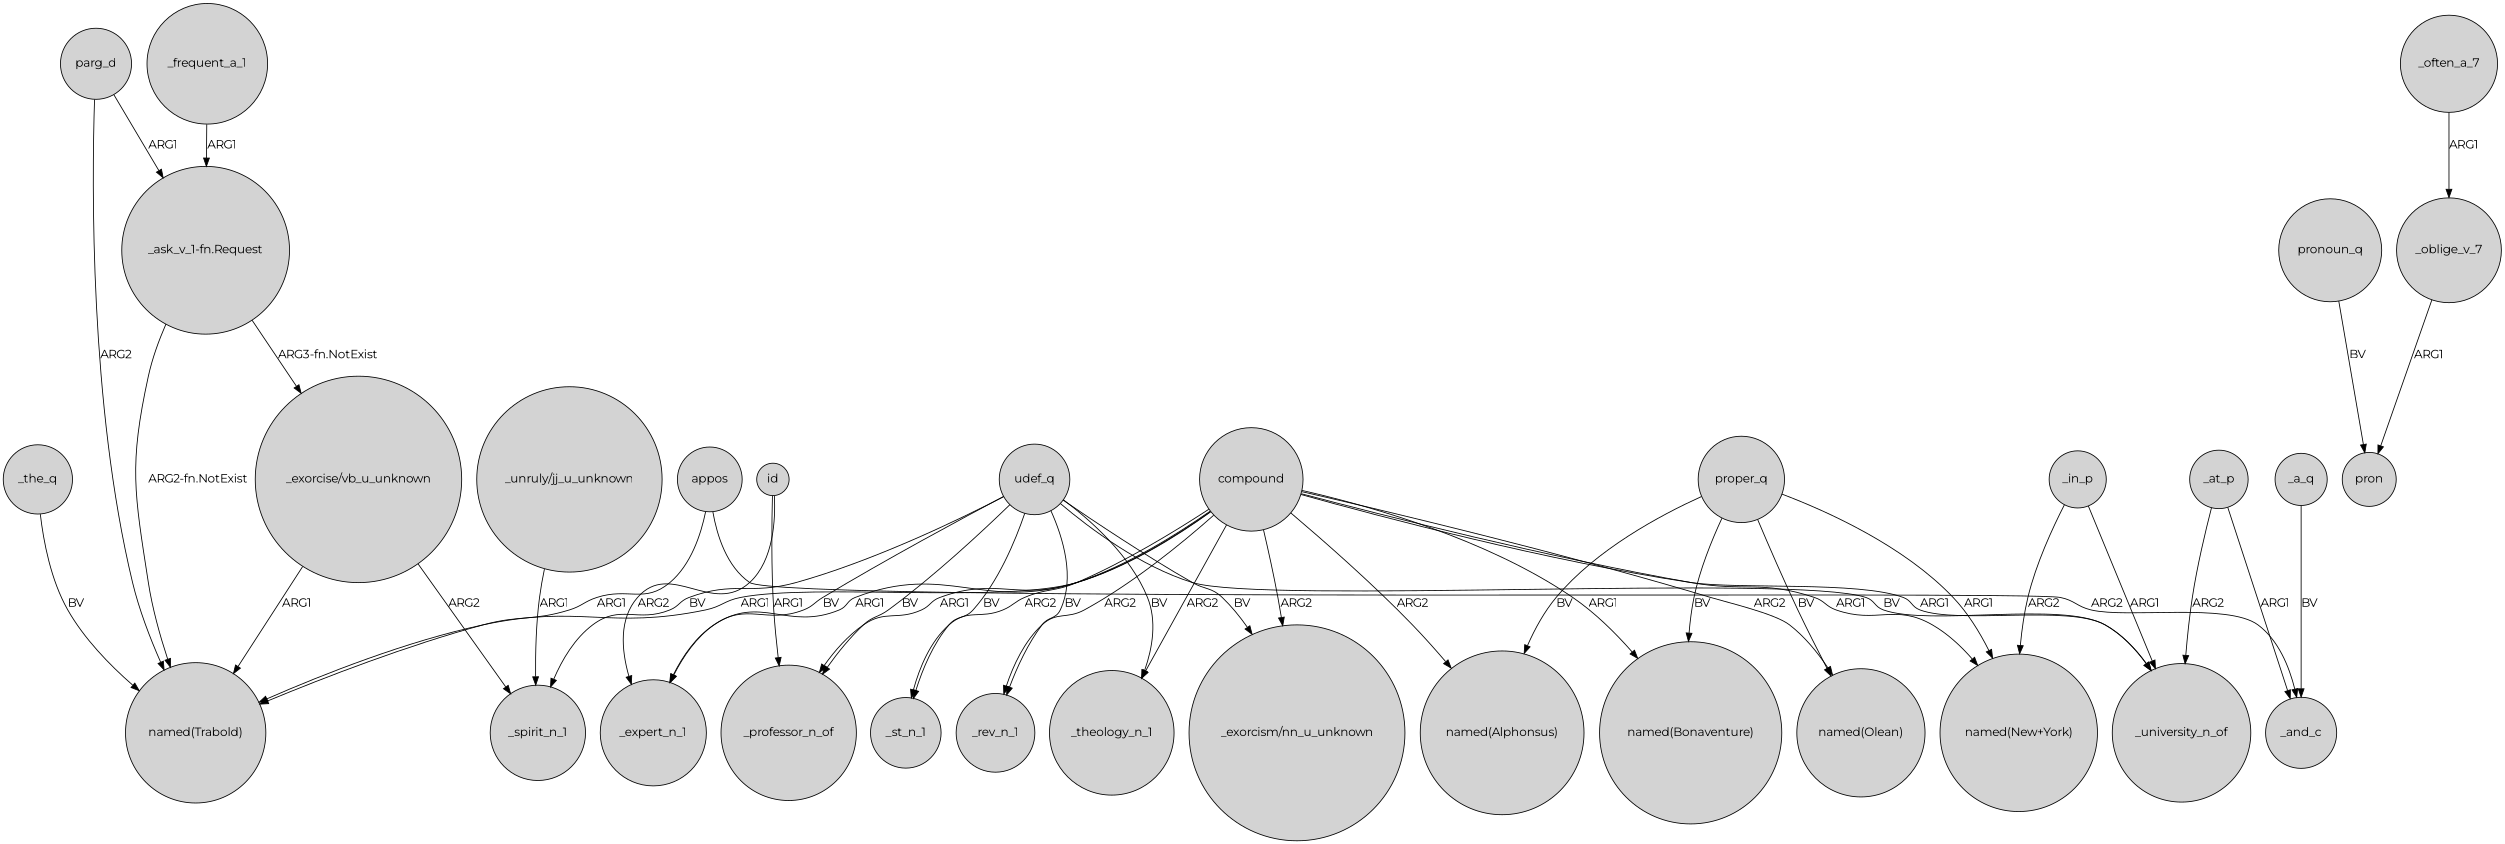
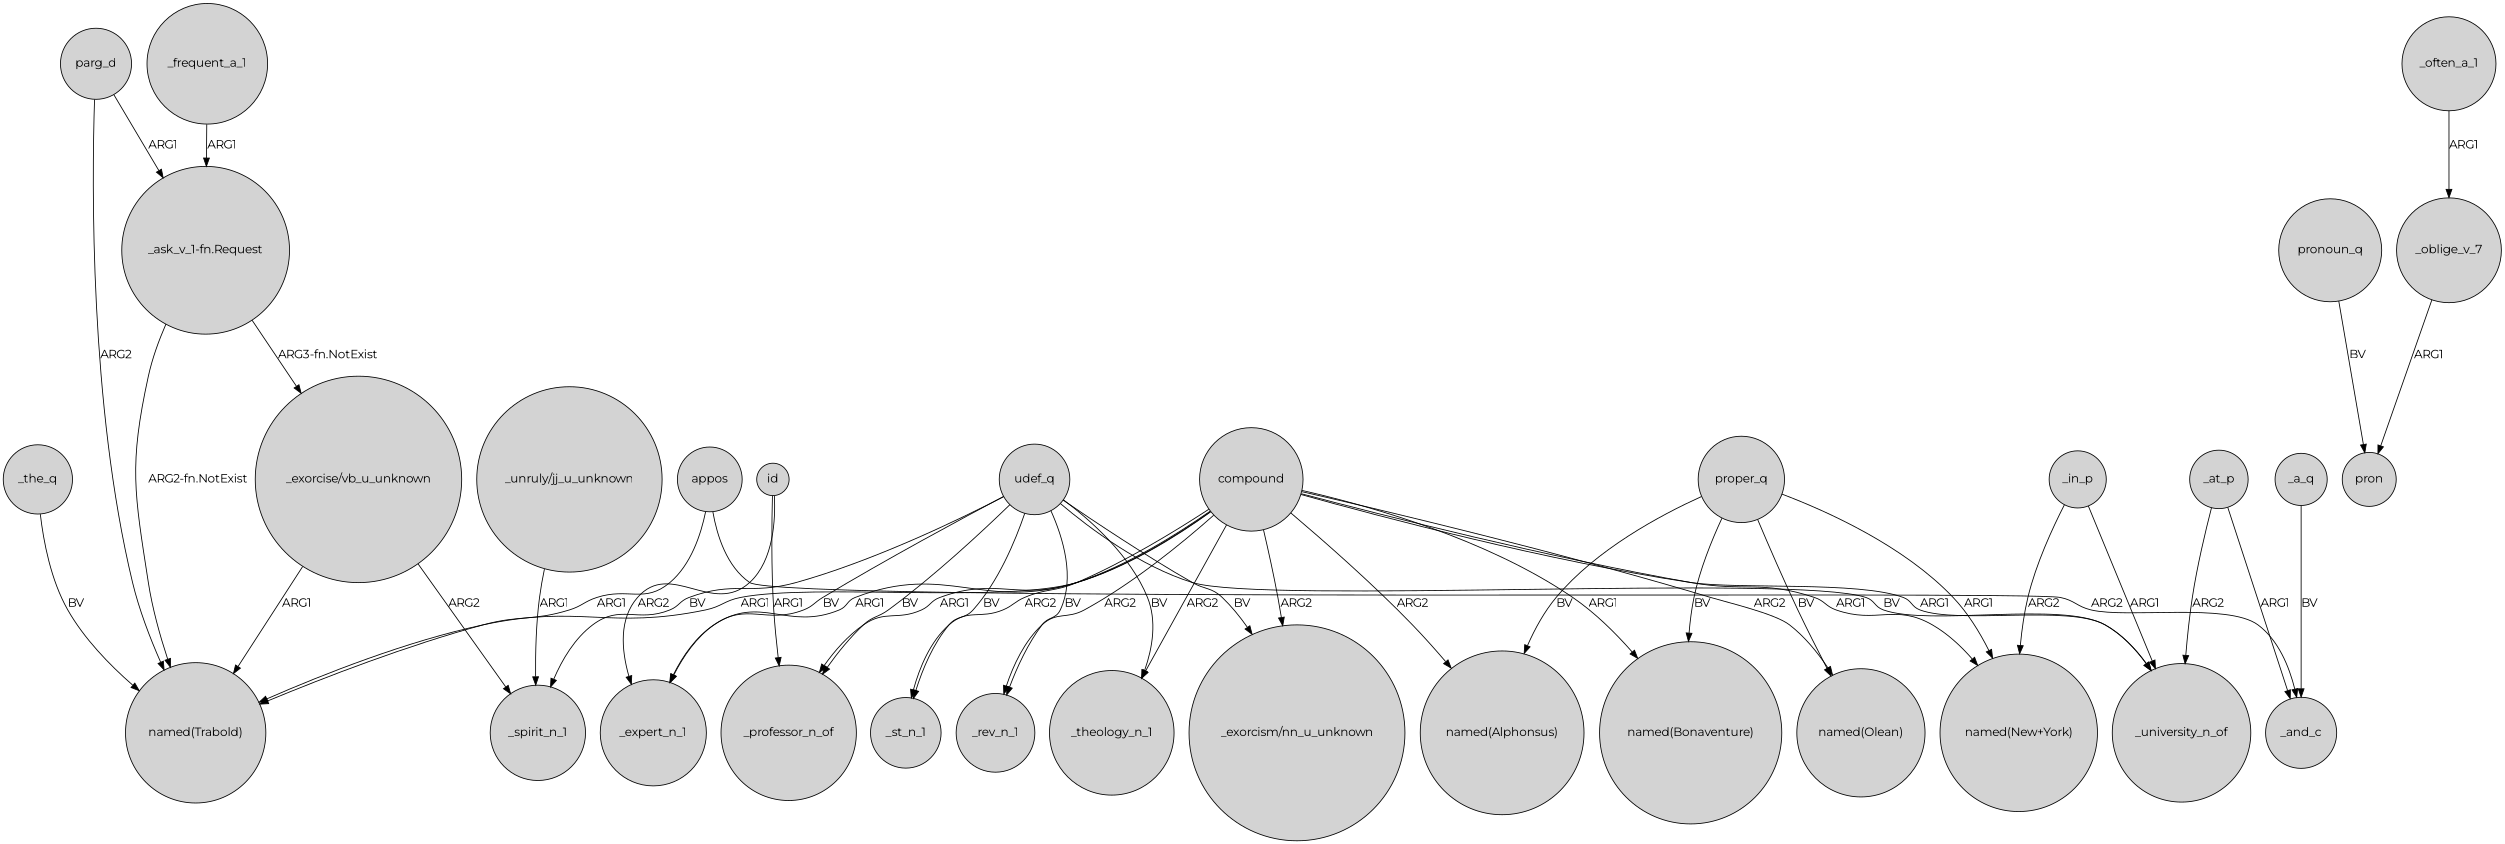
node "_often_a_7": label "_often_a_7" -> "_often_a_1"
